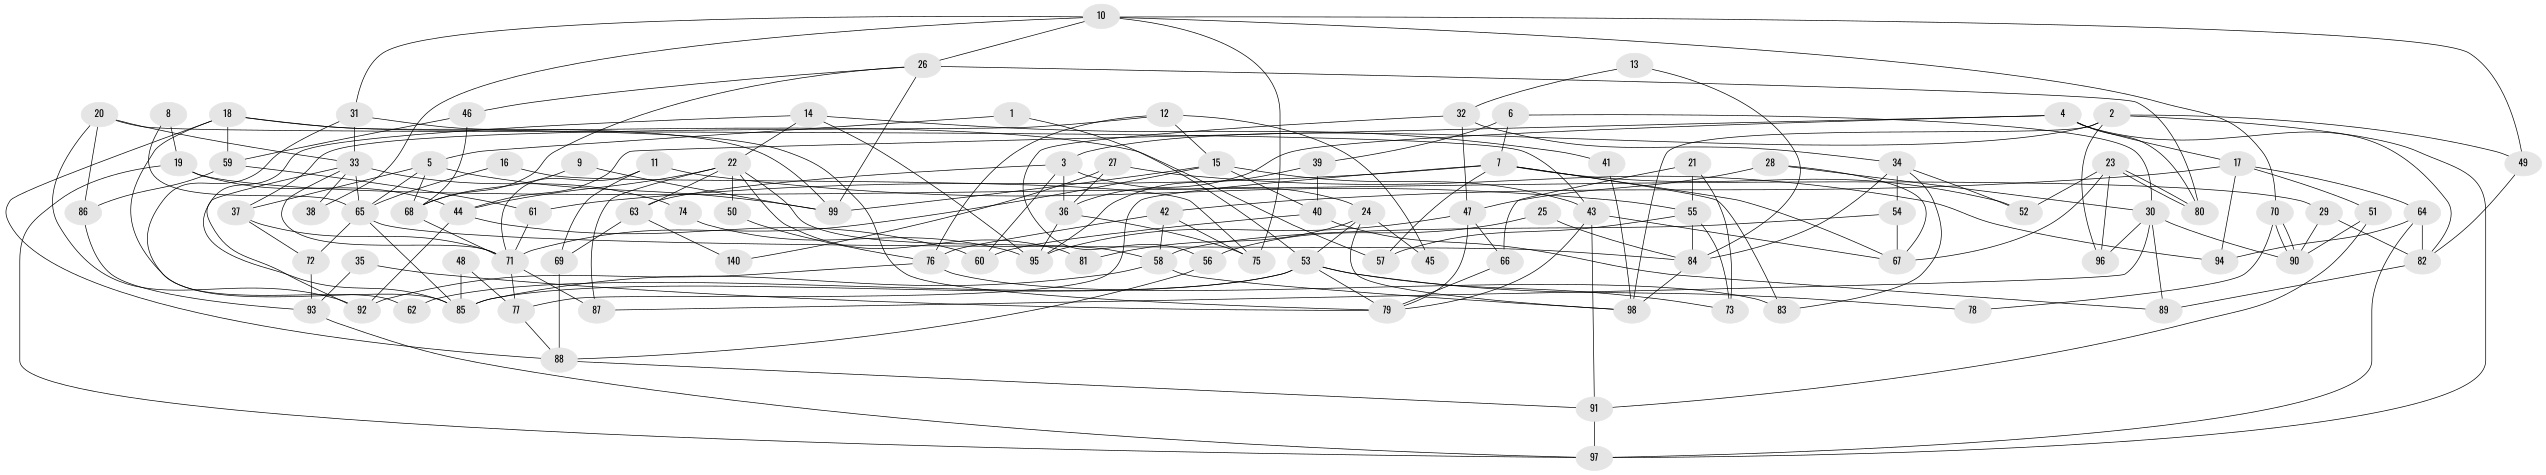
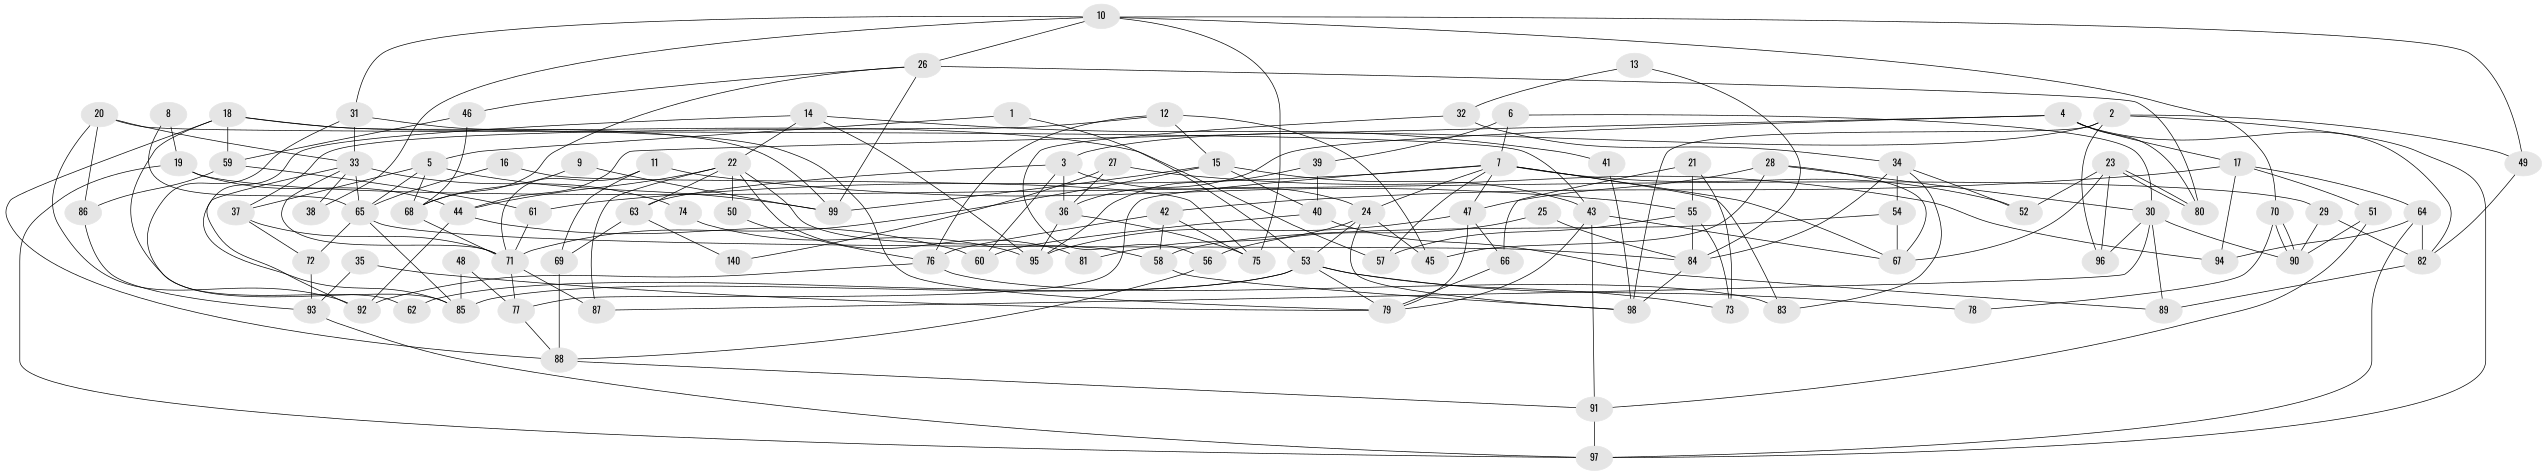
edge "32" -- "47": now "7" -- "47"
edge "7" -- "24": added
edge "28" -- "45": added
edge "58" -- "85": removed
